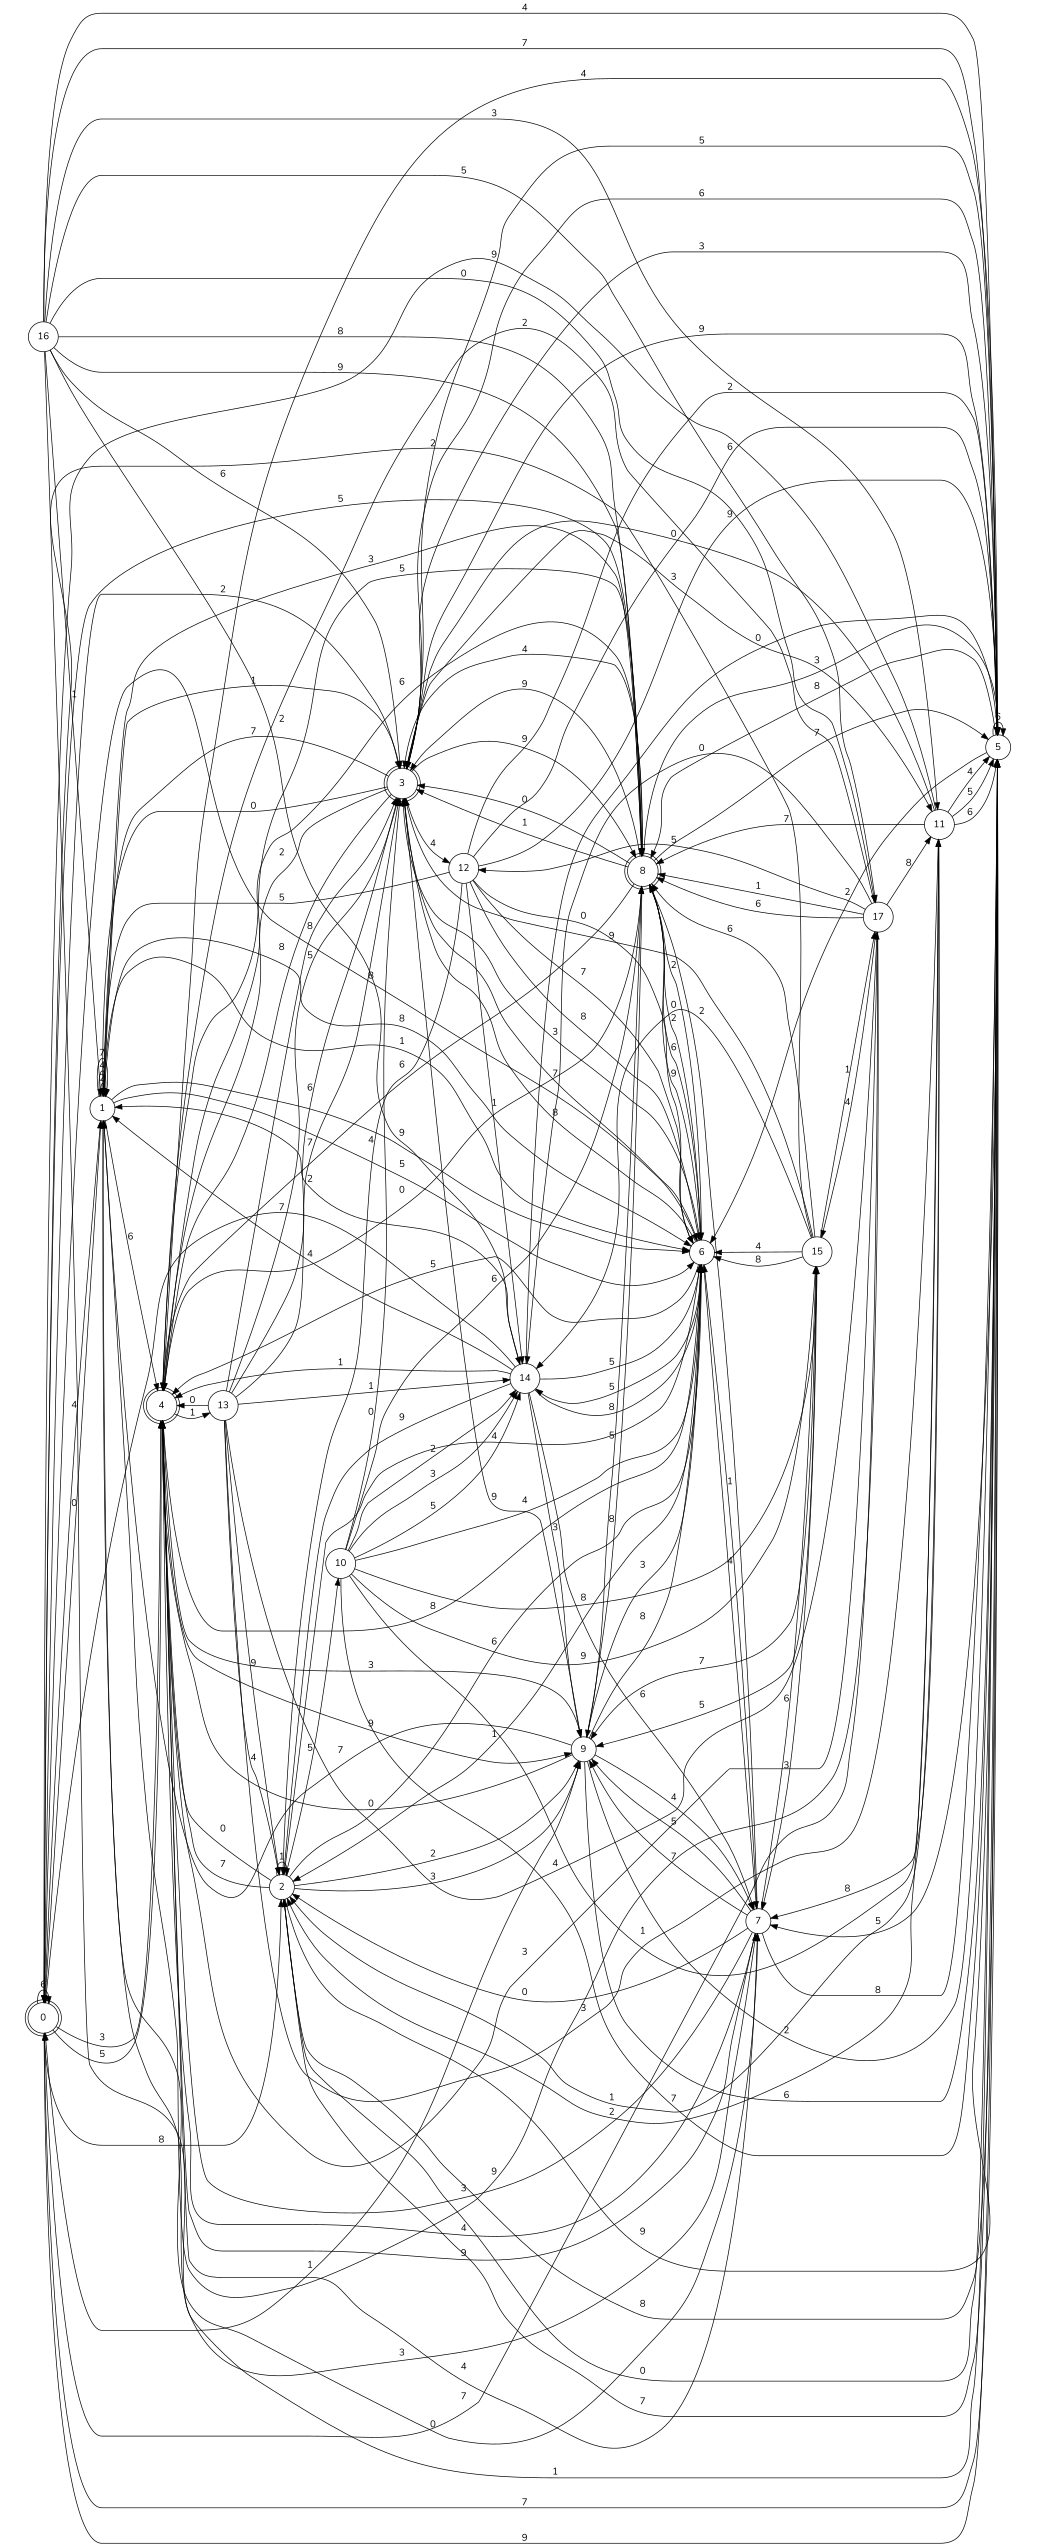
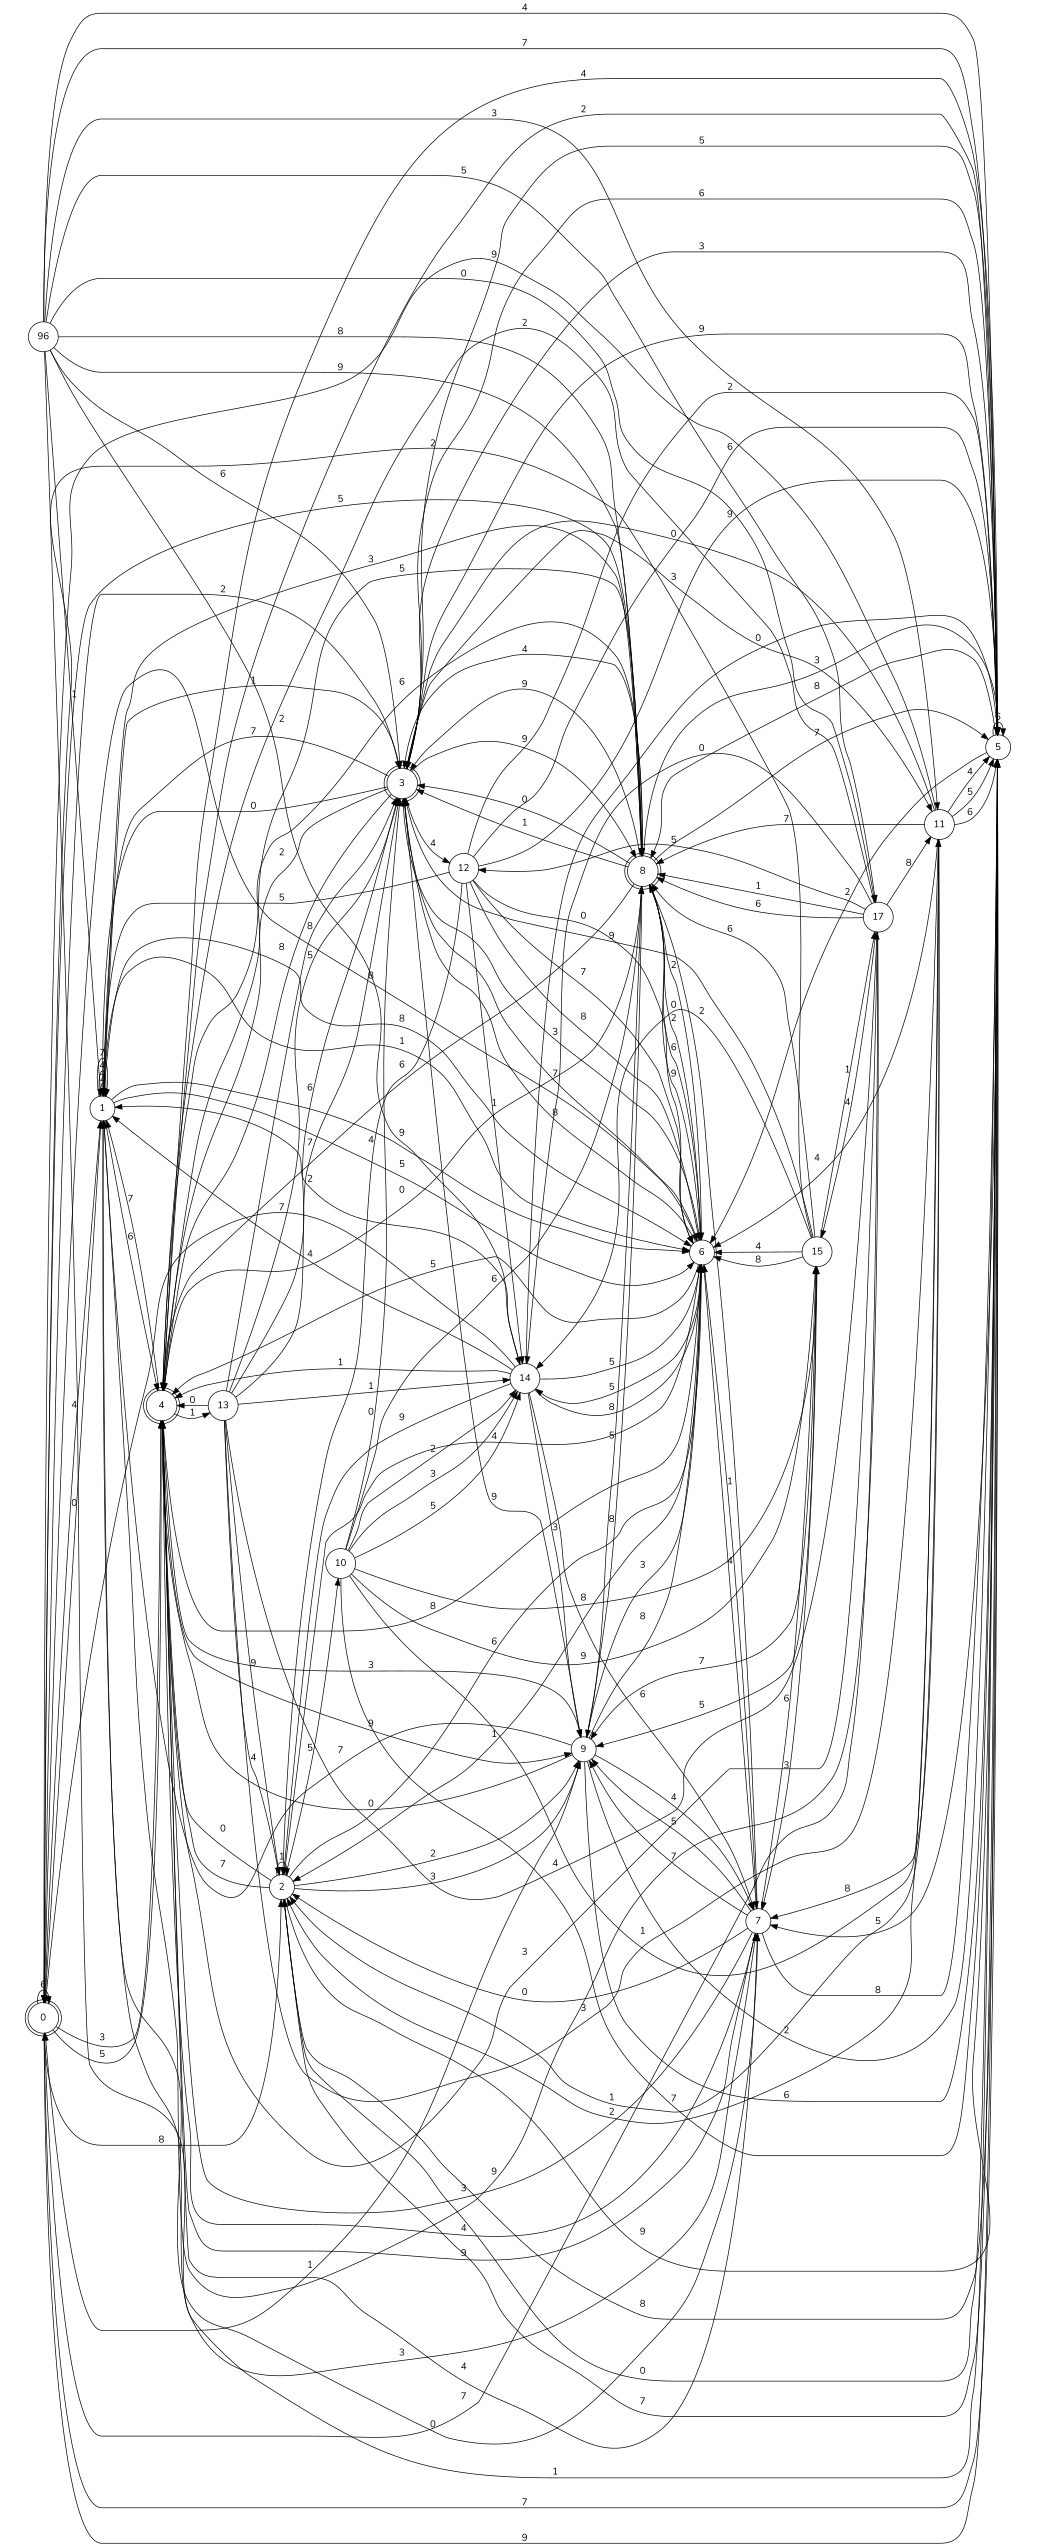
edge "4" -> "5": added, label "2"
node "16": label "16" -> "96"
edge "4" -> "1": added, label "7"
edge "10" -> "6": now "11" -> "6"
